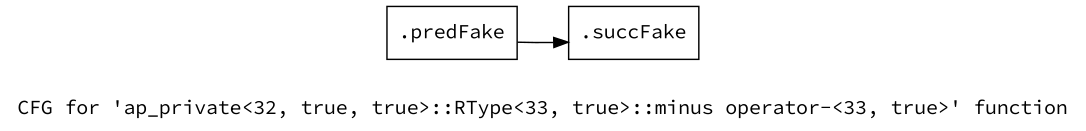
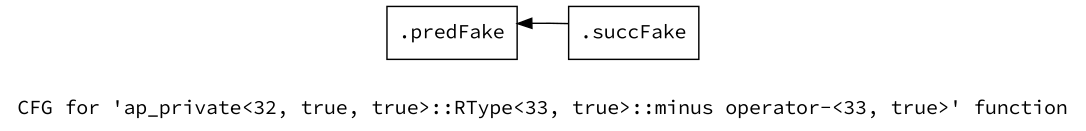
edge ".predFake" -> ".succFake": reversed
